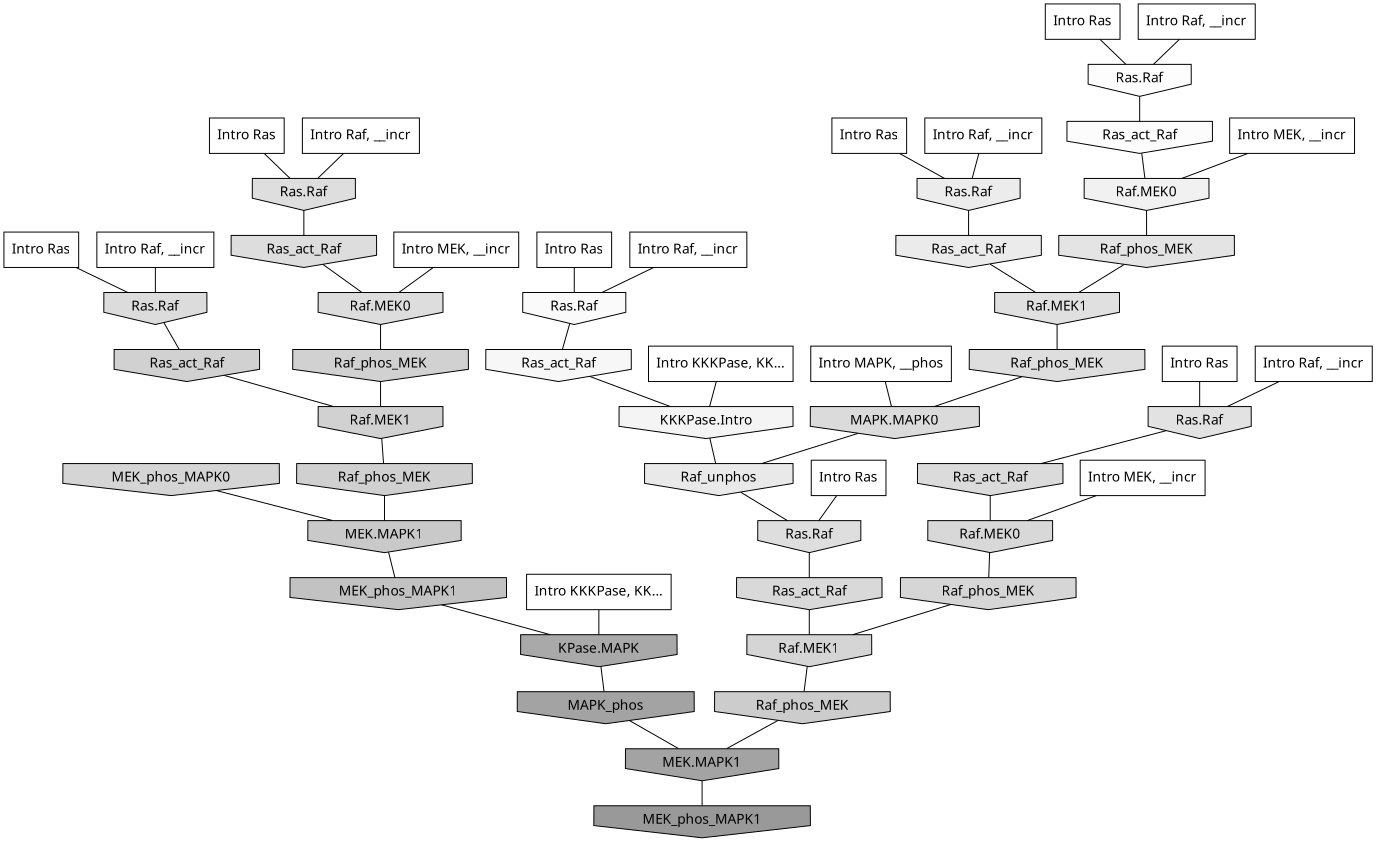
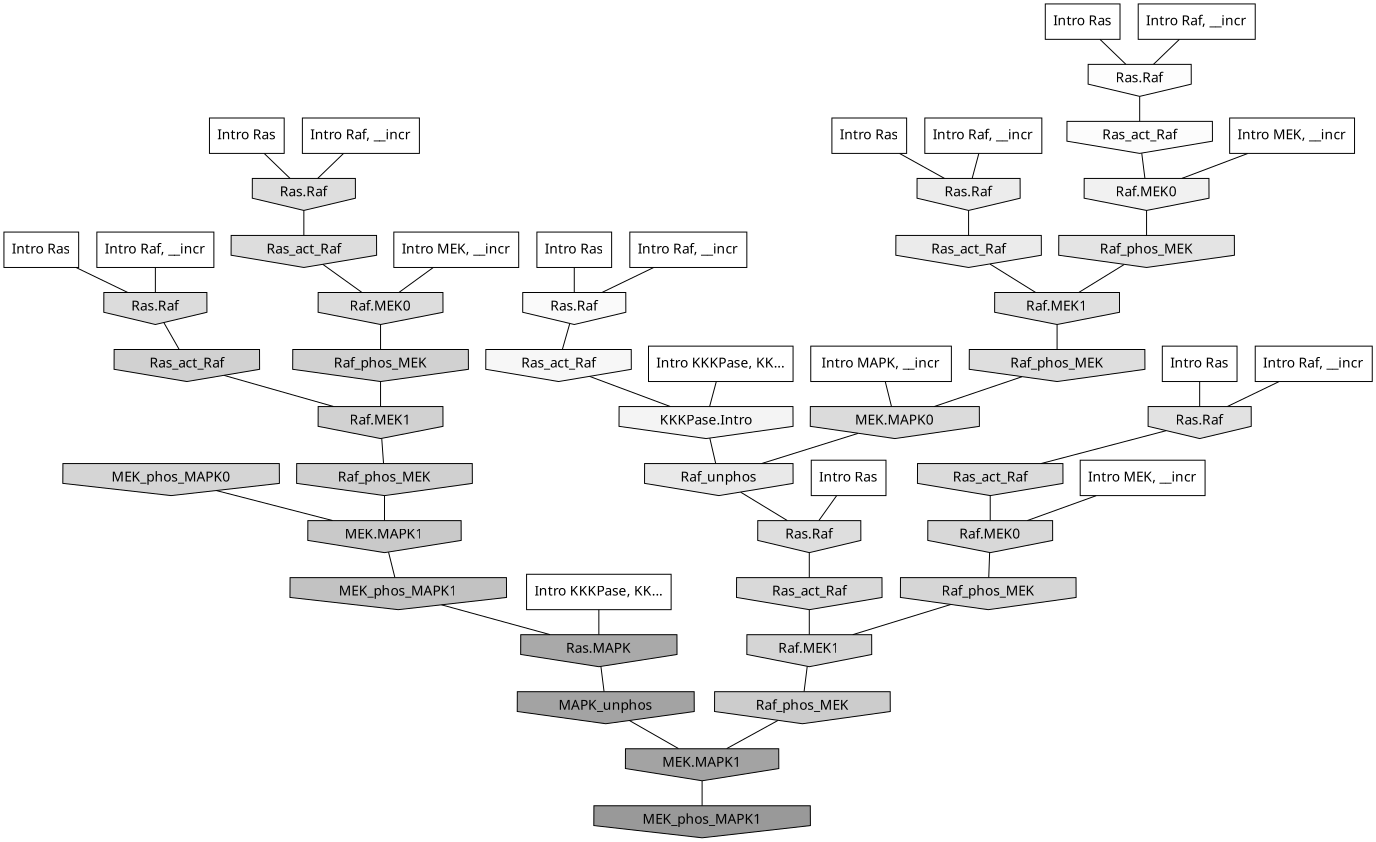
node "Intro MAPK, __phos": label "Intro MAPK, __phos" -> "Intro MAPK, __incr"
node "MAPK.MAPK0": label "MAPK.MAPK0" -> "MEK.MAPK0"
node "KPase.MAPK": label "KPase.MAPK" -> "Ras.MAPK"
node "MAPK_phos": label "MAPK_phos" -> "MAPK_unphos"
